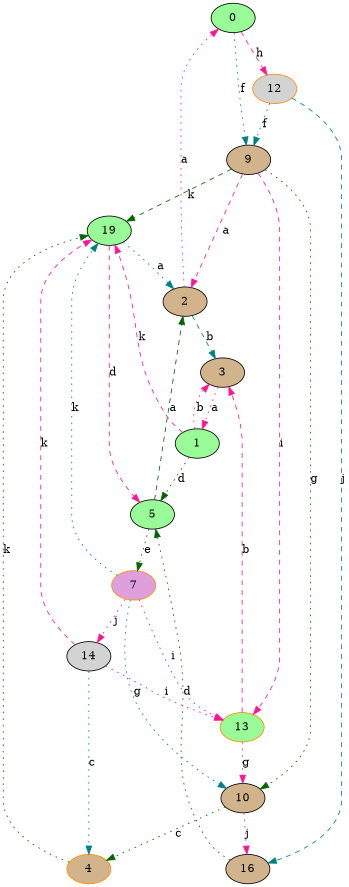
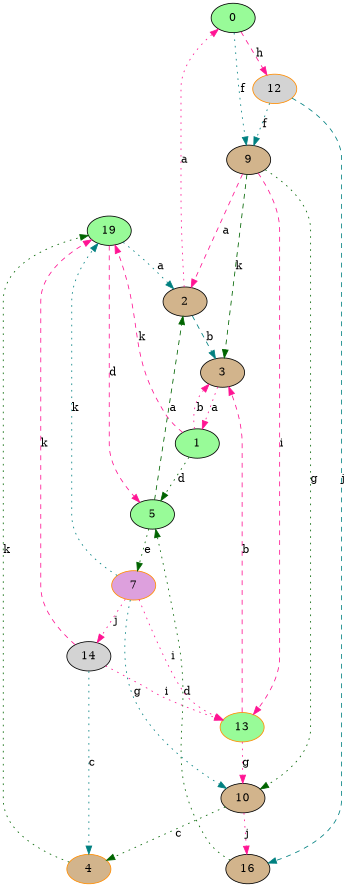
edge "9" -> "19": now "9" -> "3"
